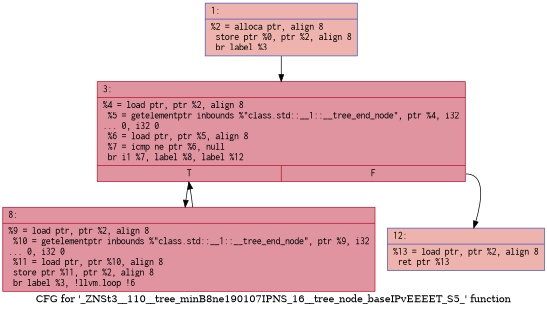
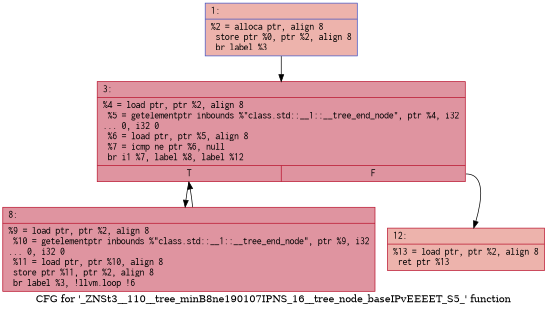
node "12:": color #3d50c3ff -> #b70d28ff
